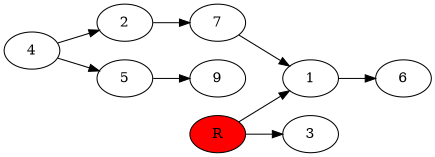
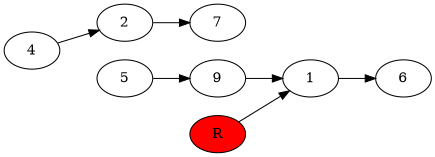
edge "7" -> "1": now "9" -> "1"
edge "4" -> "5": removed
node "3": removed
